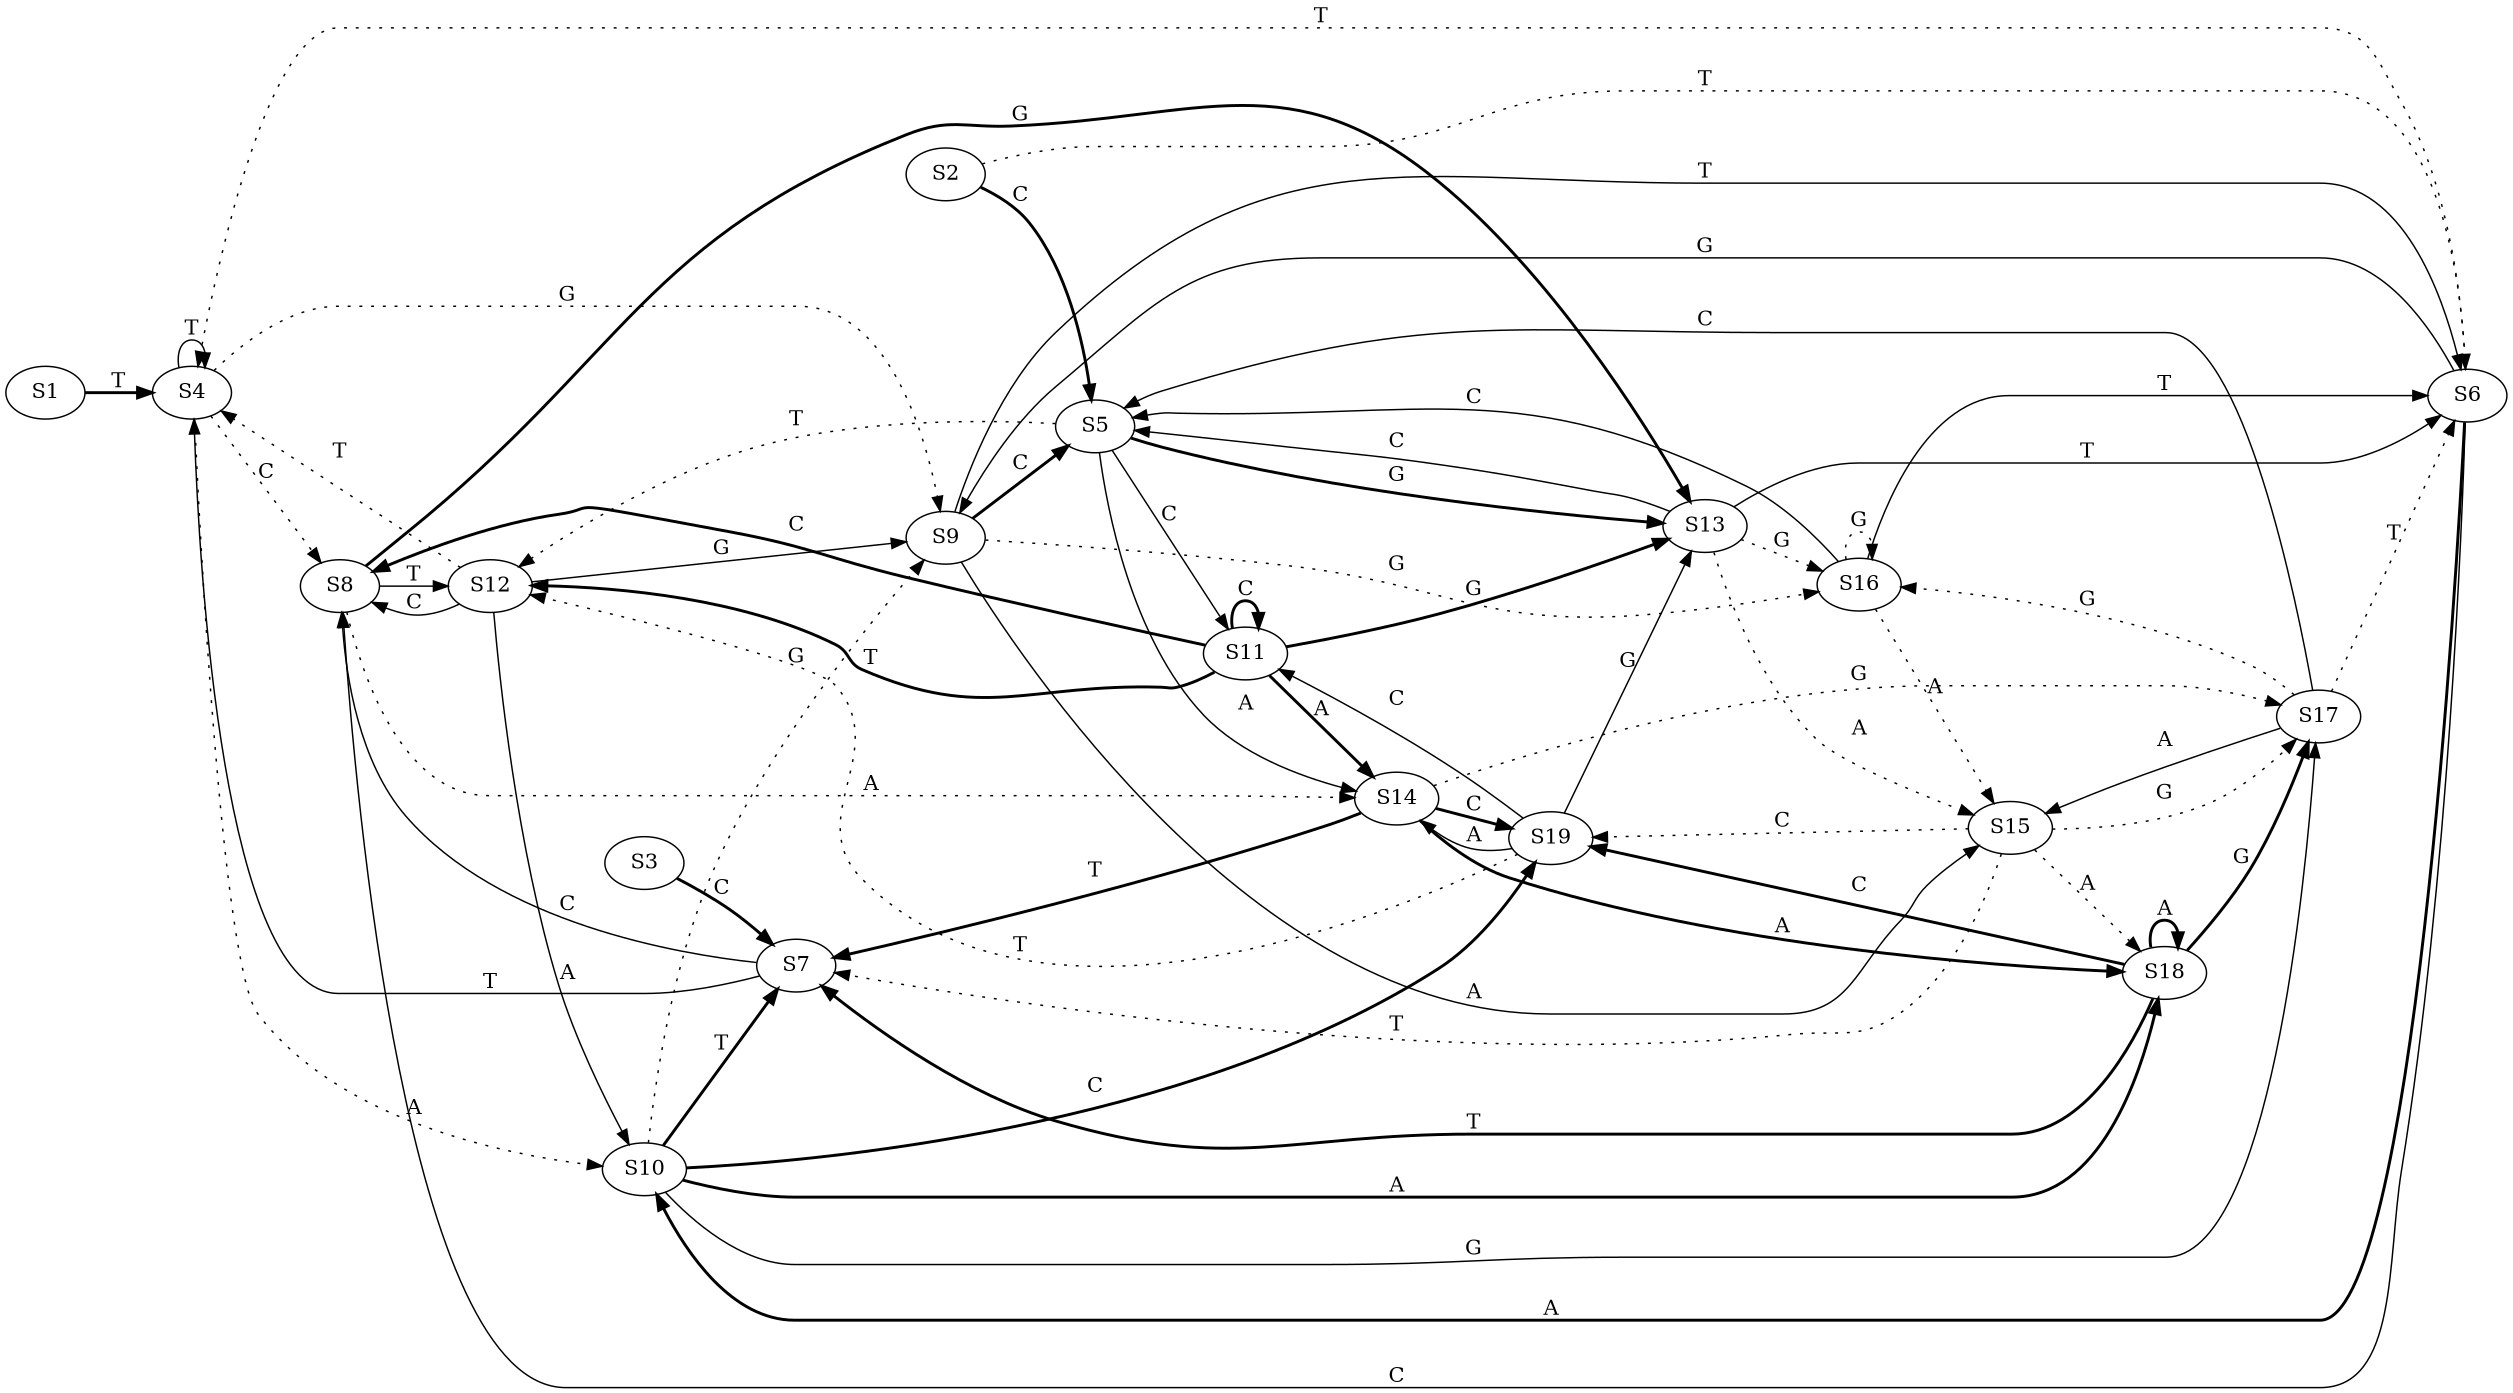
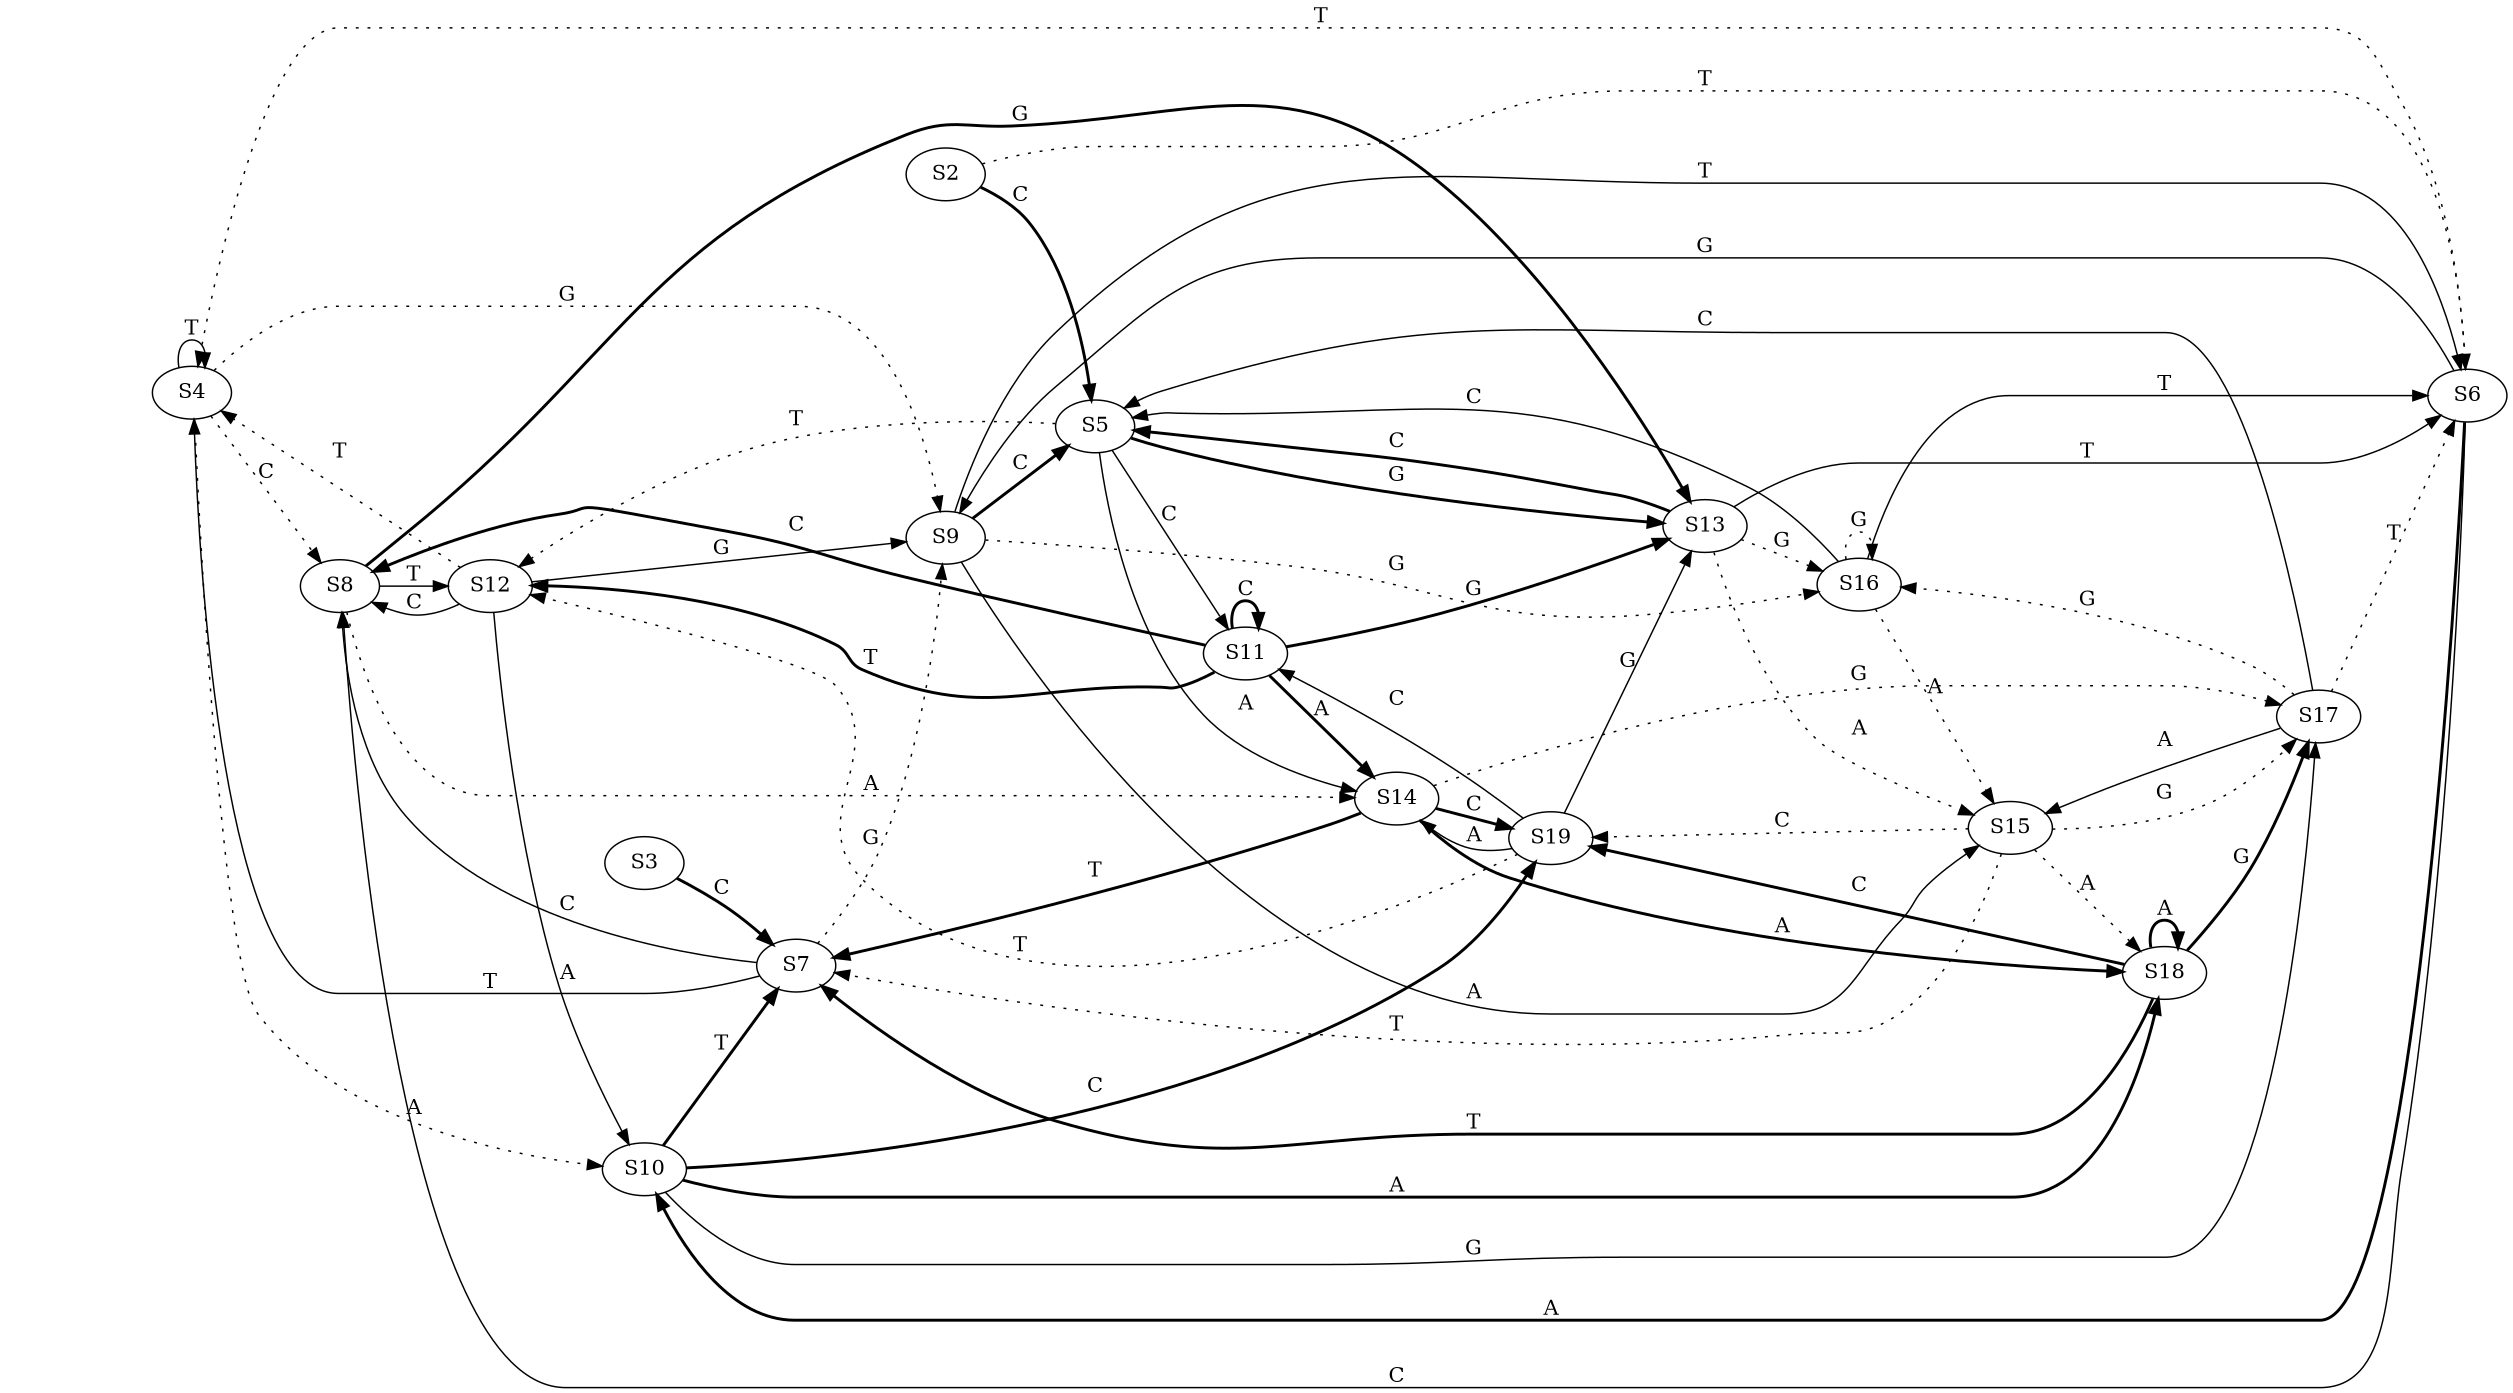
node "S1": removed
edge "S13" -> "S5": style solid -> bold
edge "S10" -> "S9": now "S7" -> "S9"
